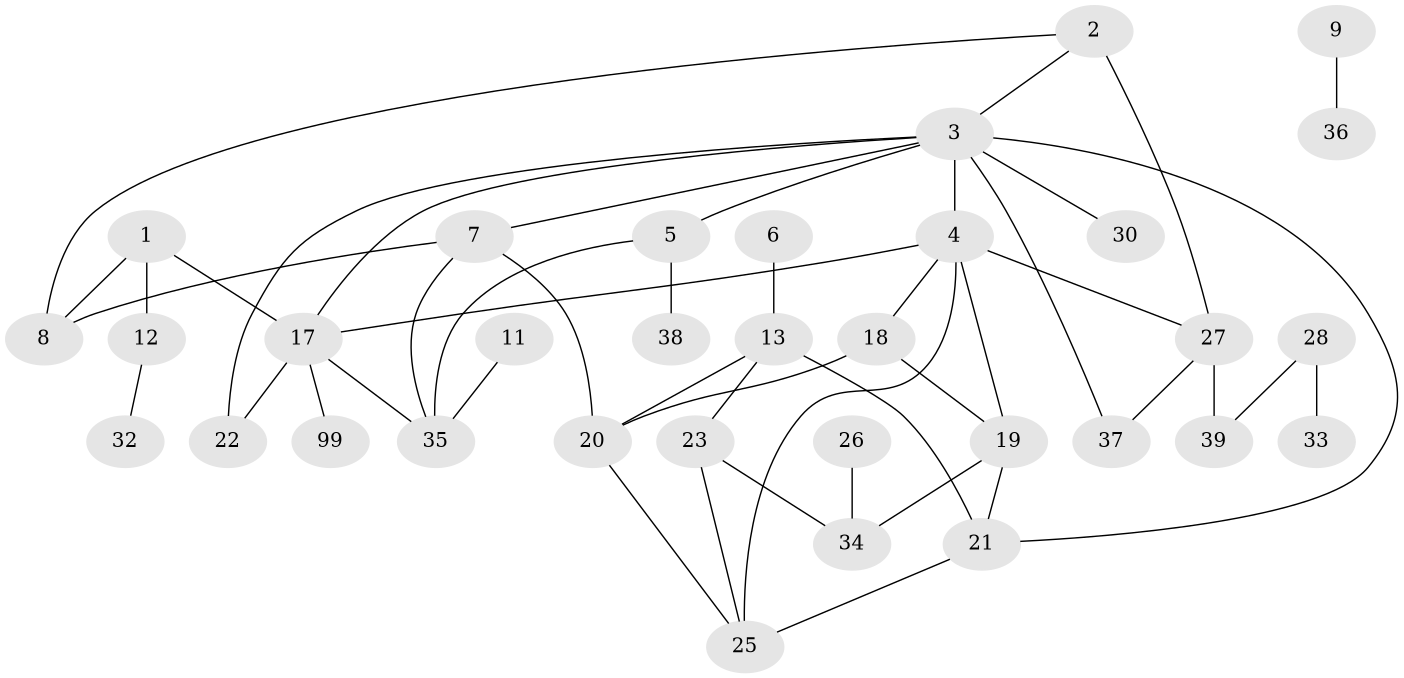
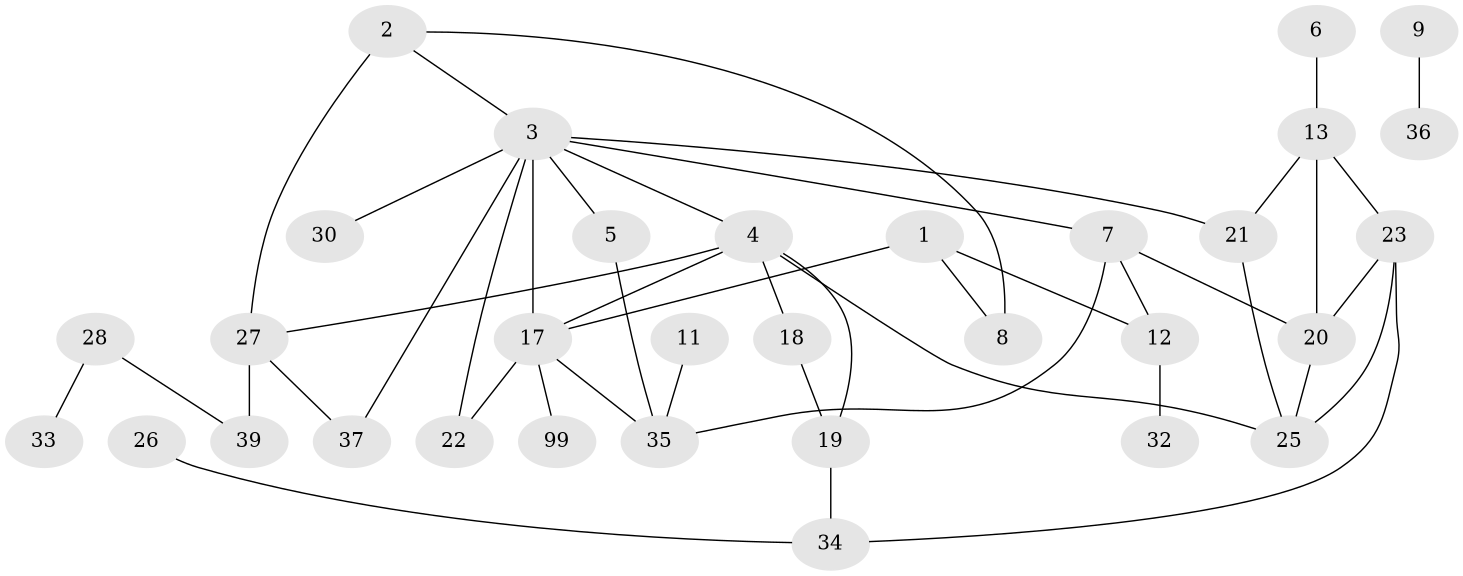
edge "7" -- "8": now "7" -- "12"
node "38": removed
edge "18" -- "20": now "23" -- "20"
edge "19" -- "21": removed
